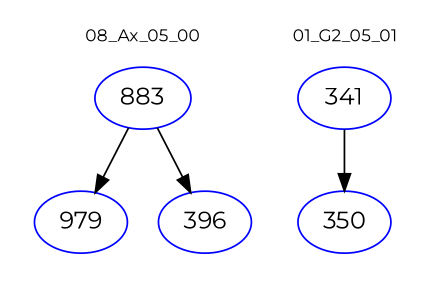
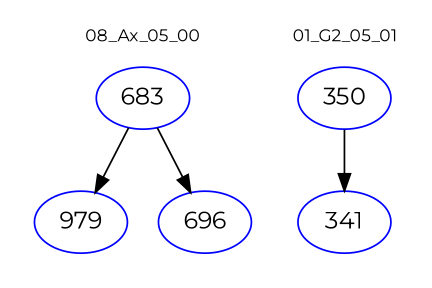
node "883": label "883" -> "683"
edge "341" -> "350": reversed
node "396": label "396" -> "696"
